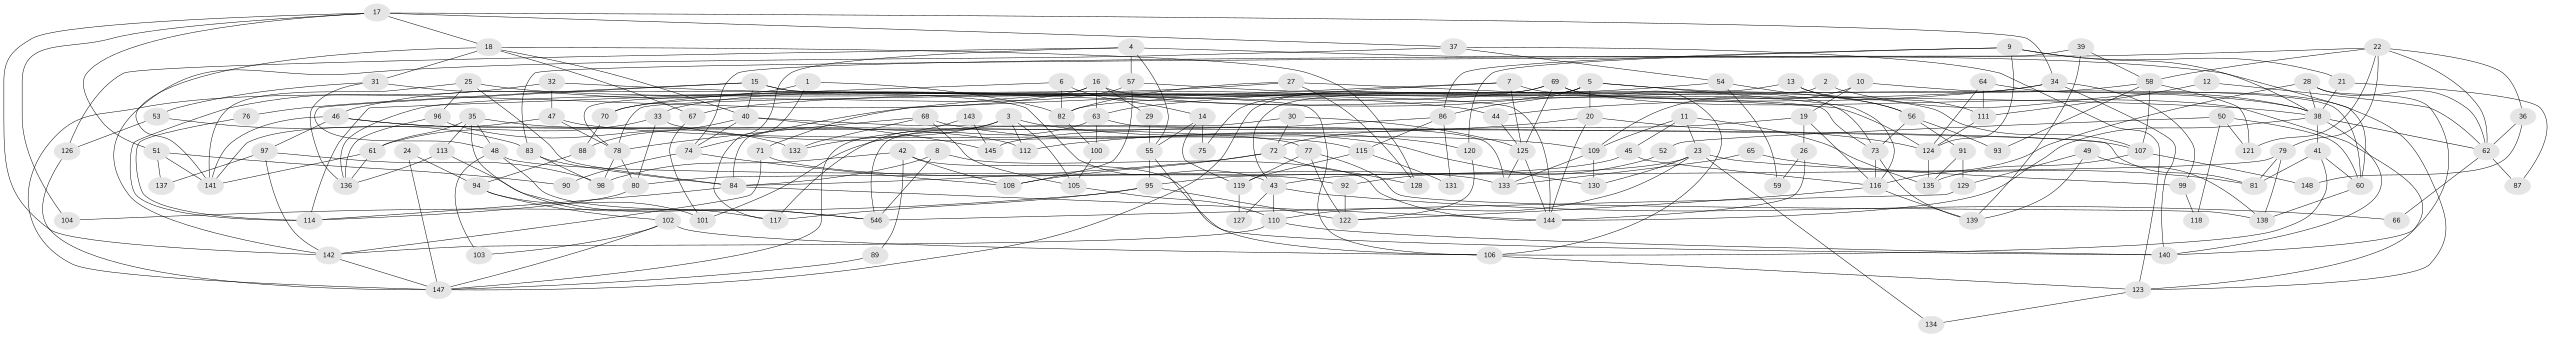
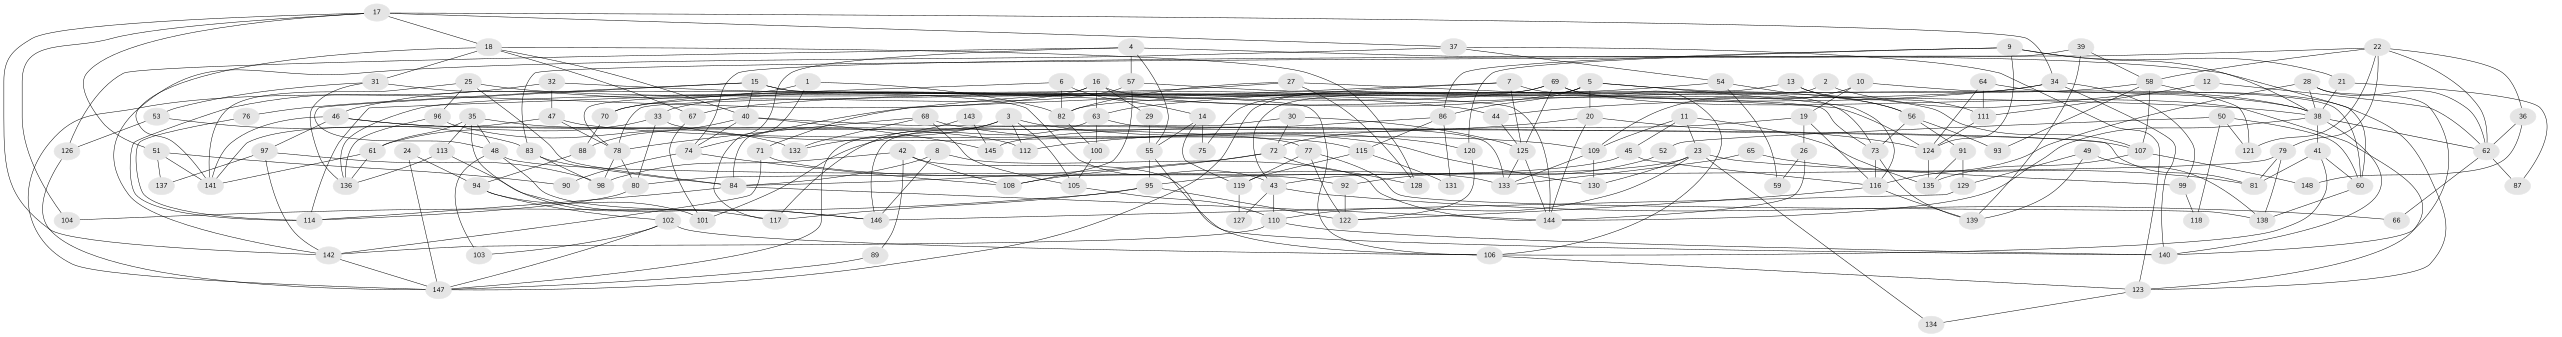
node "546": label "546" -> "146"
